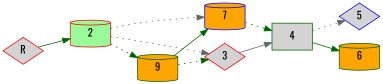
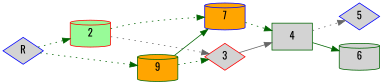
edge "2" -> "7": color gray40 -> darkgreen
edge "R" -> "2": style solid -> dotted
edge "2" -> "9": now "R" -> "9"
node "R": color red -> blue
node "6": fillcolor orange -> lightgrey
